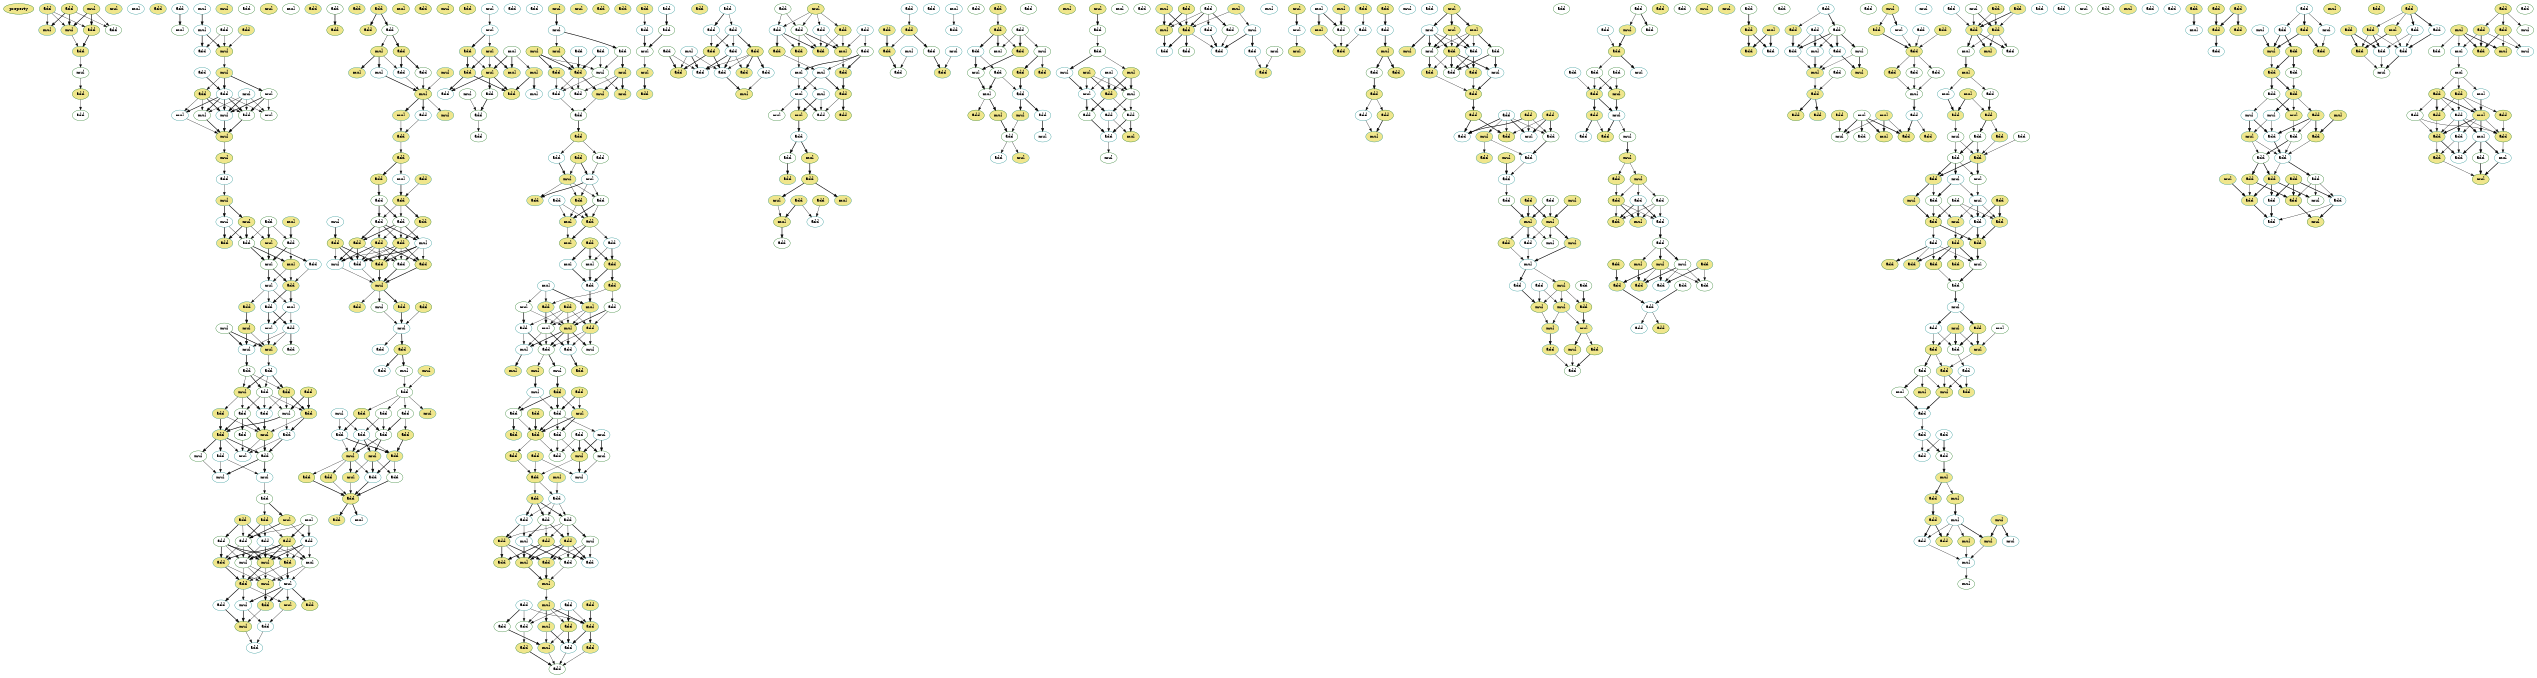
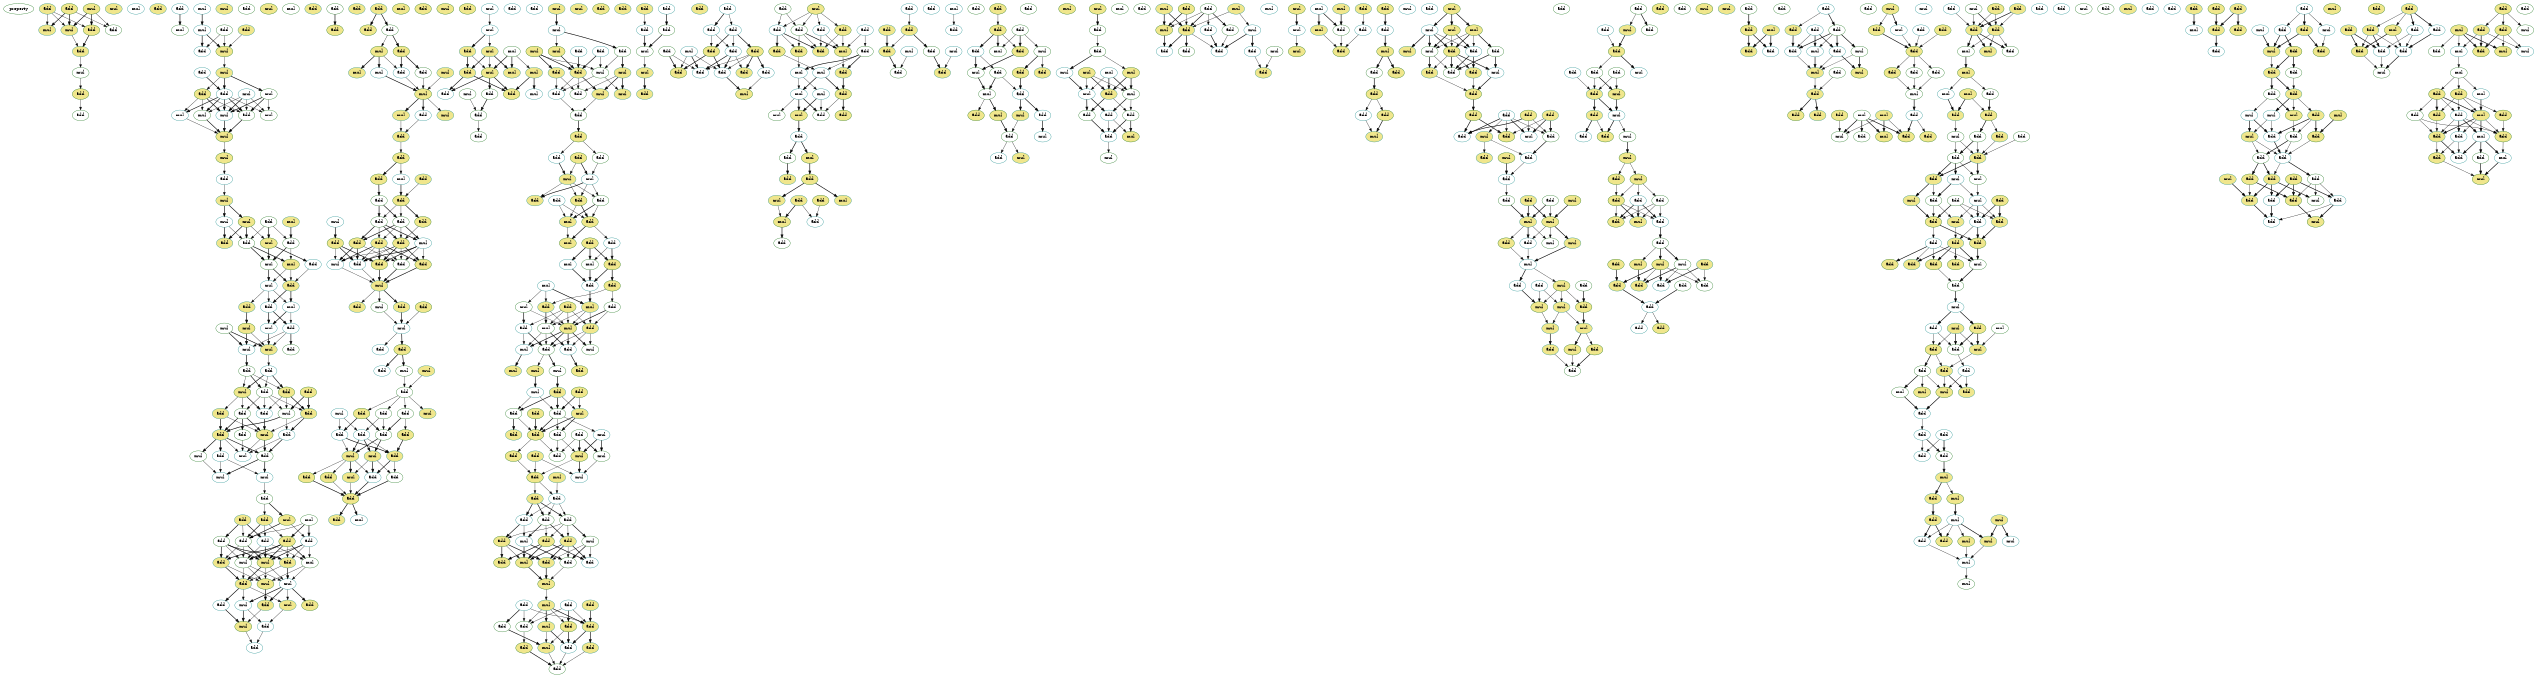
node "property": fillcolor khaki -> white
